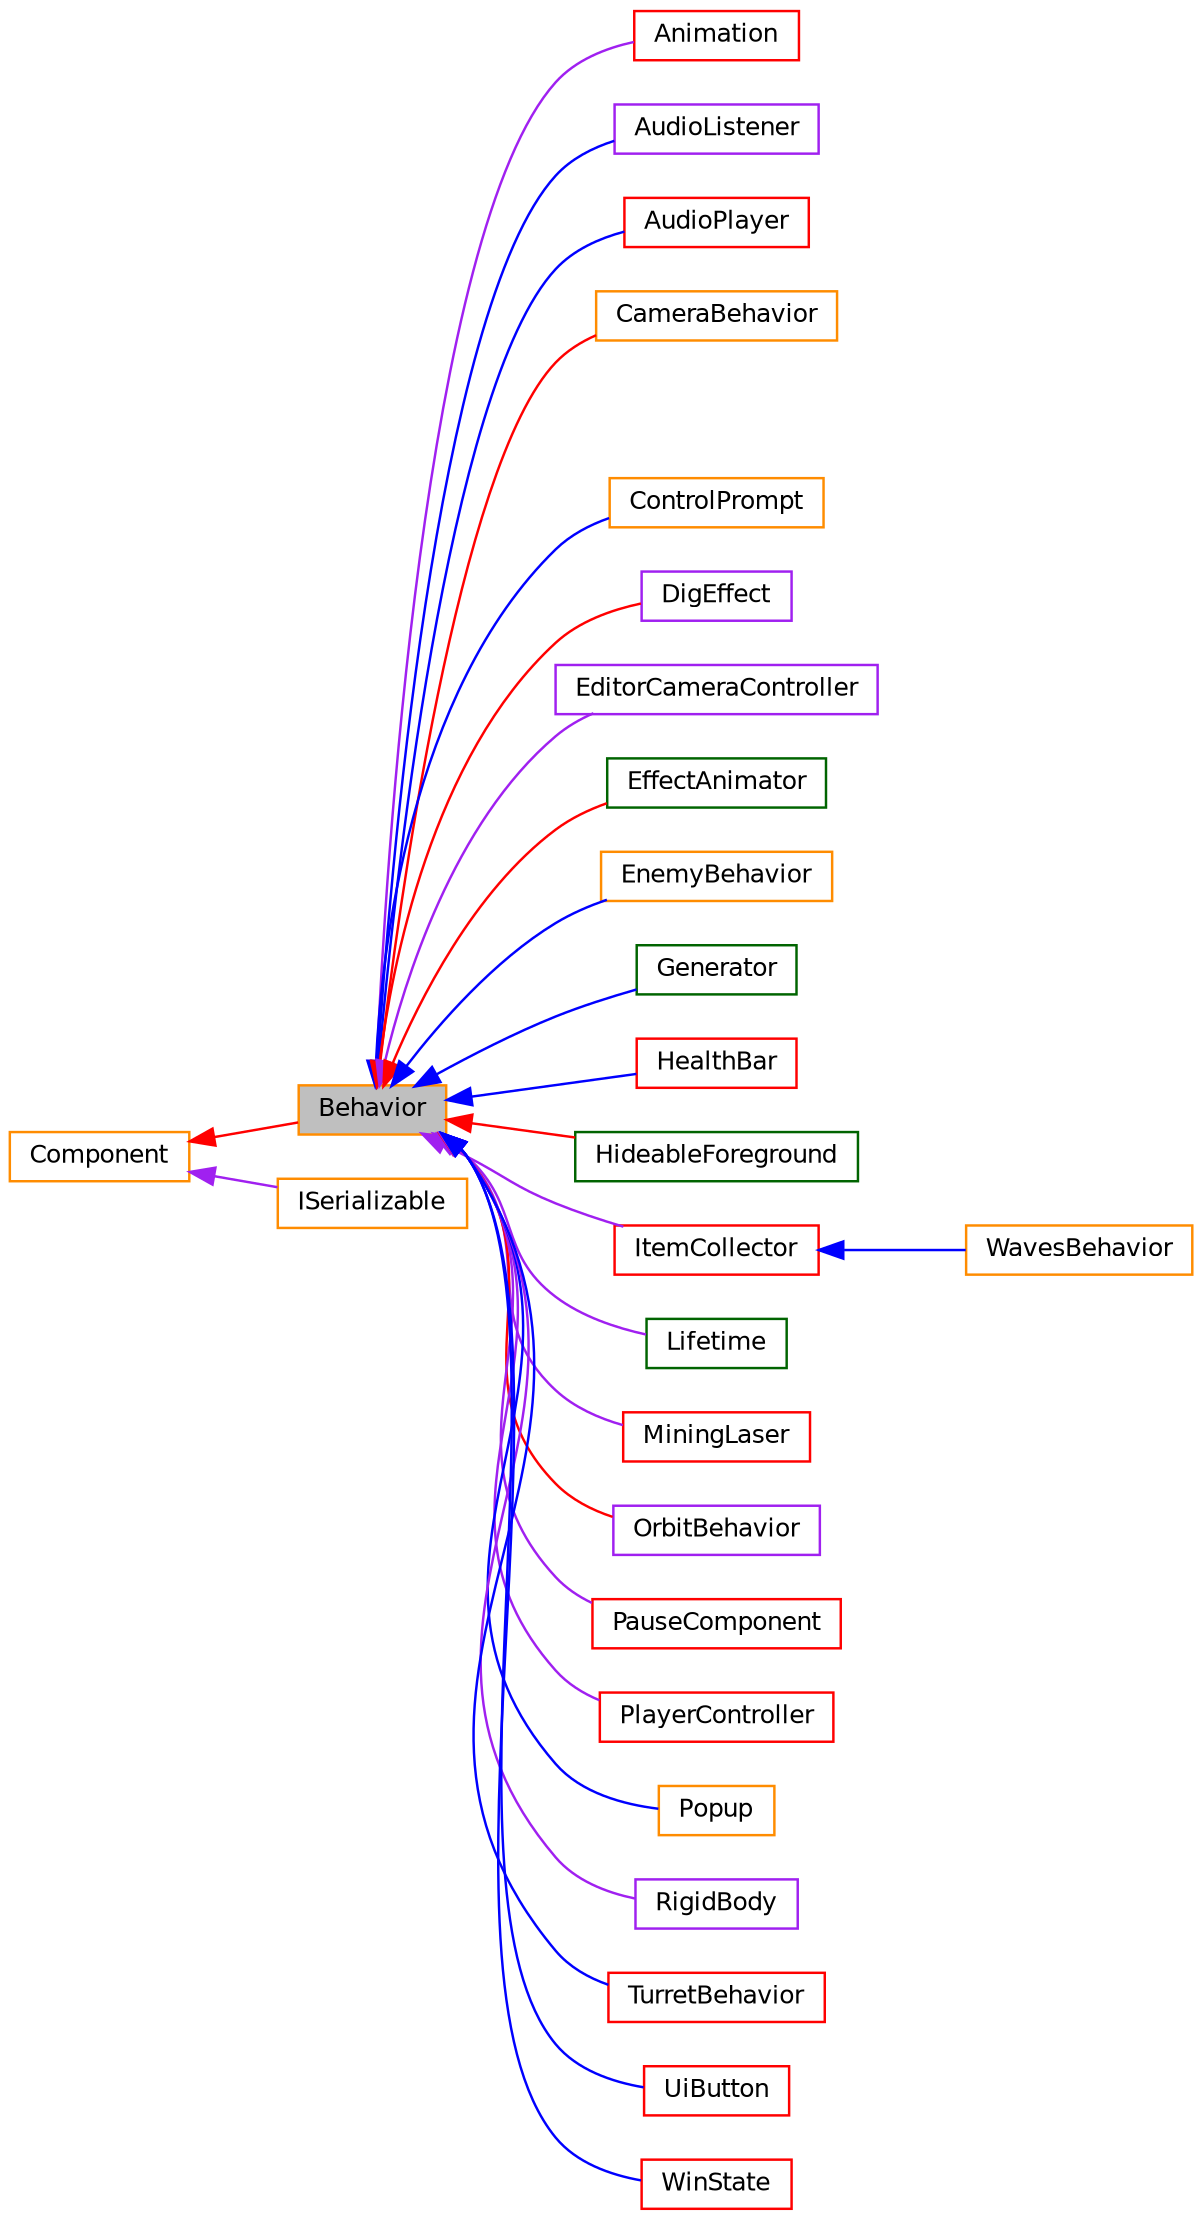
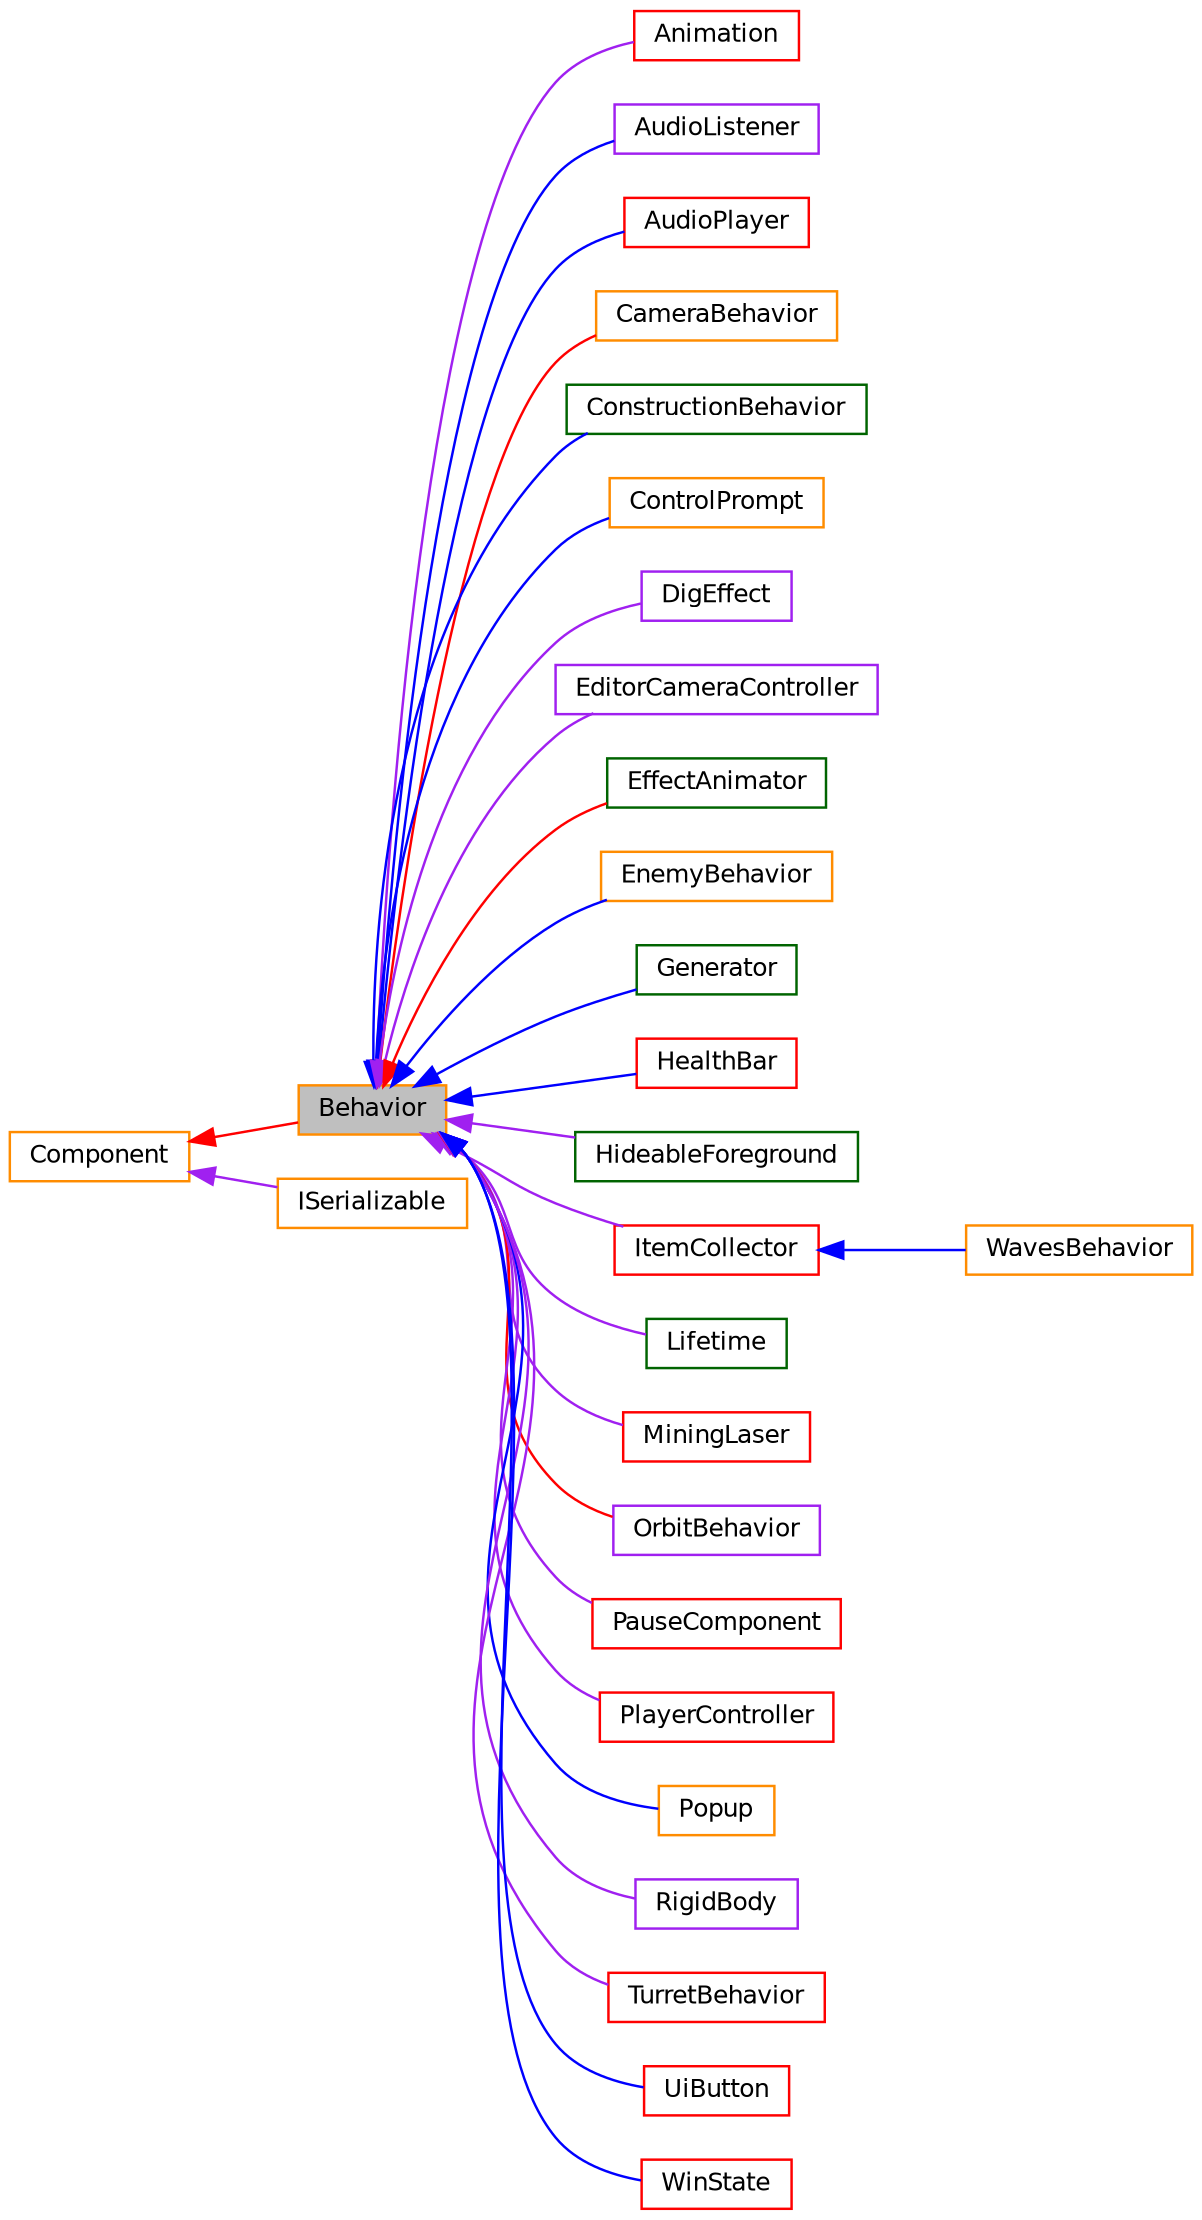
node "ConstructionBehavior": added
edge "DigEffect" -> "Behavior": color red -> purple
edge "HideableForeground" -> "Behavior": color red -> purple
edge "TurretBehavior" -> "Behavior": color blue -> purple
